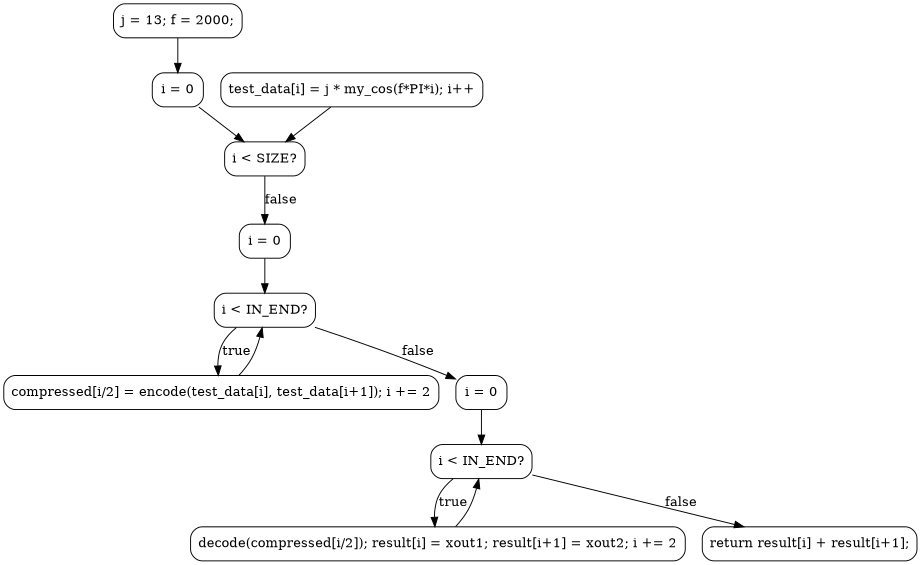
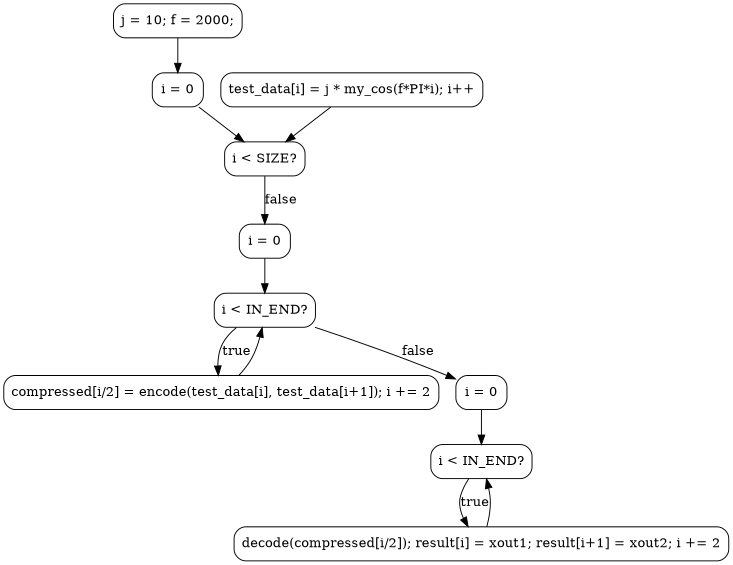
node "j = 13; f = 2000;": label "j = 13; f = 2000;" -> "j = 10; f = 2000;"
node "return result[i] + result[i+1];": removed
